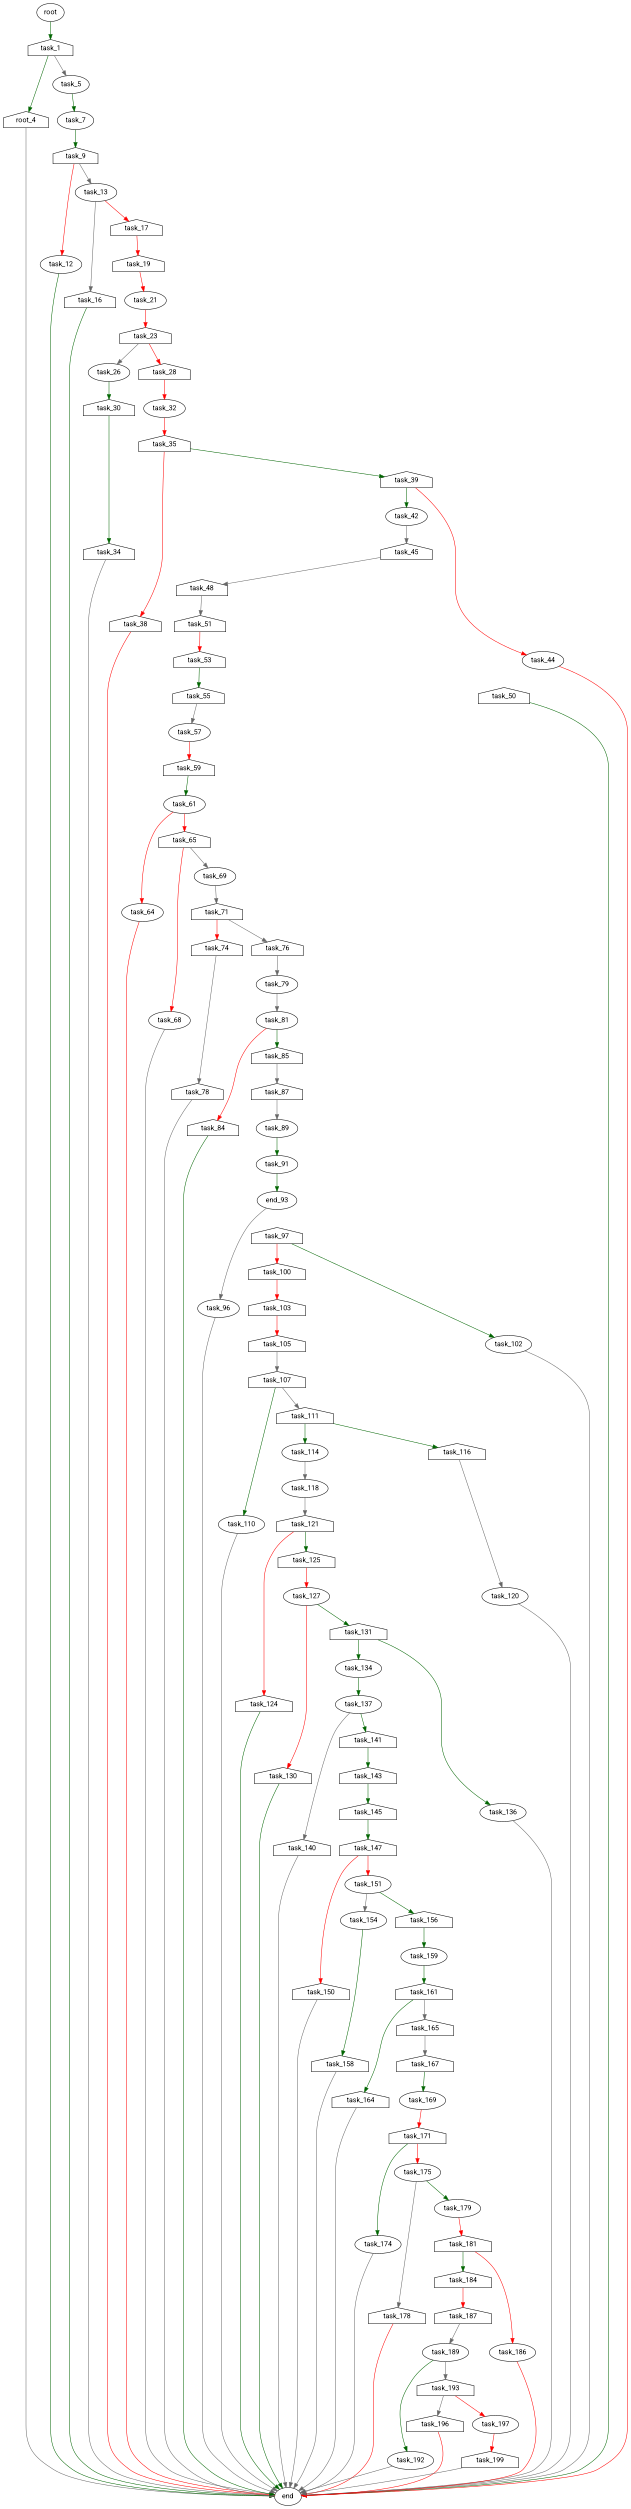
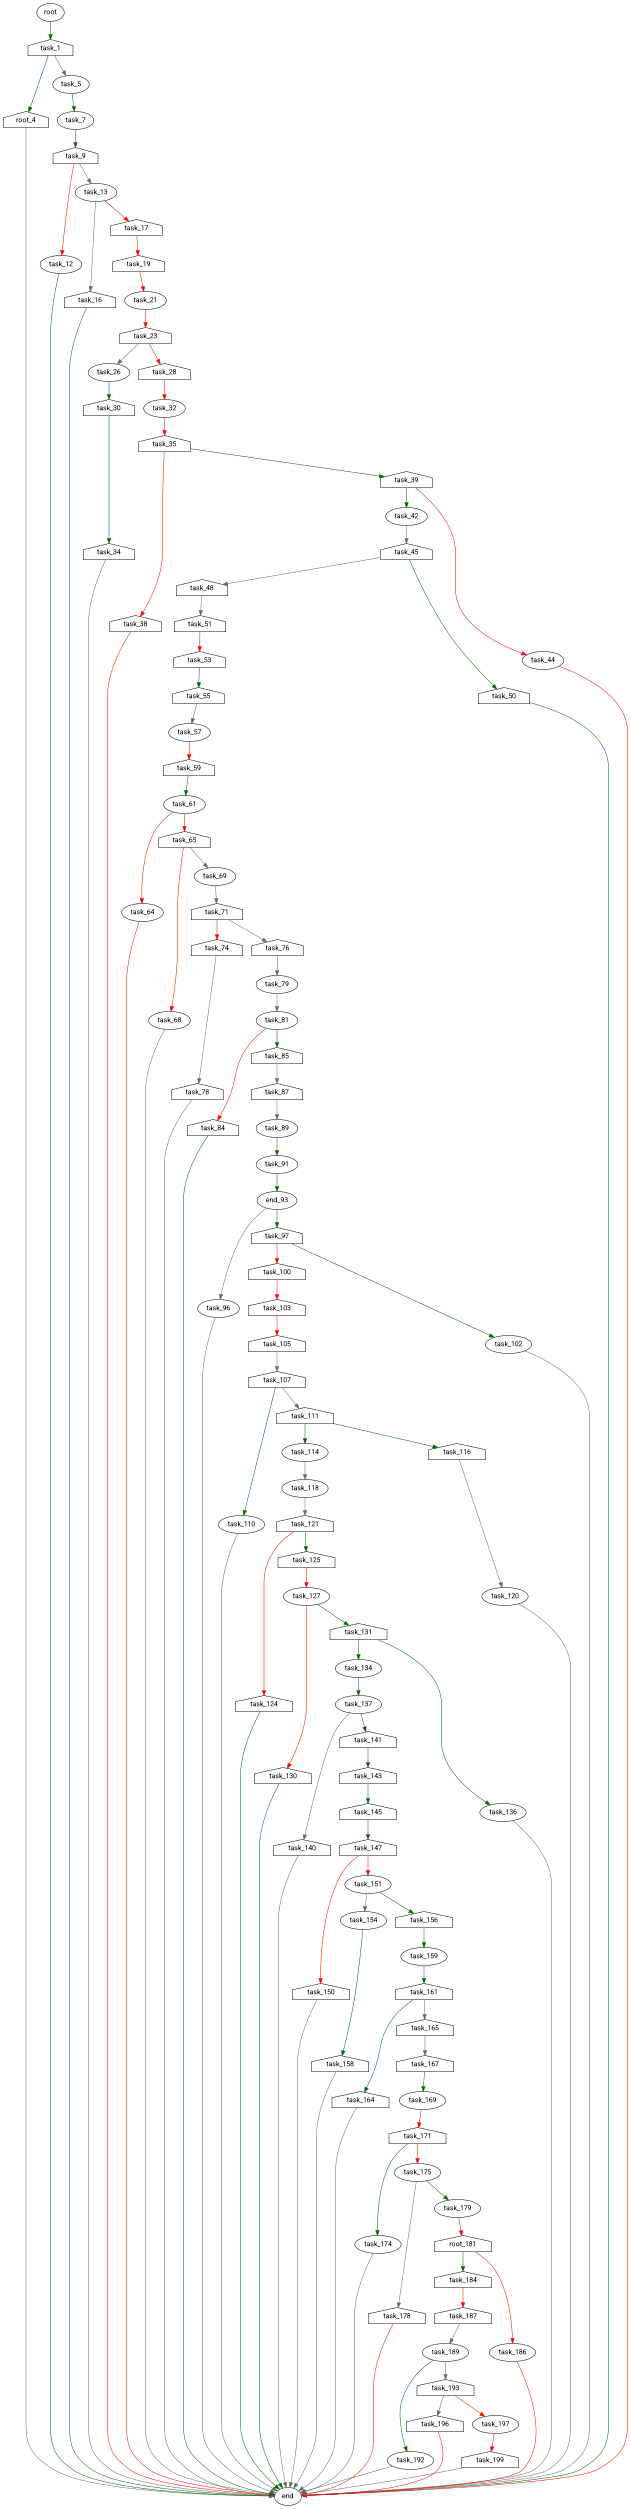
edge "task_45" -> "task_50": added
edge "end_93" -> "task_97": added
node "task_181": label "task_181" -> "root_181"
